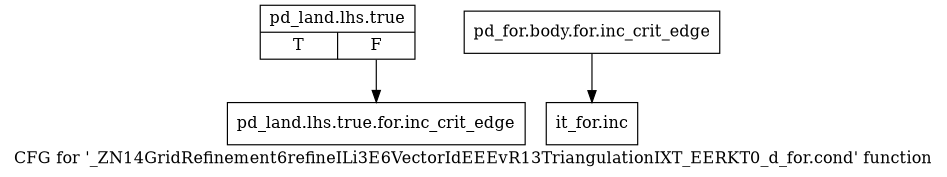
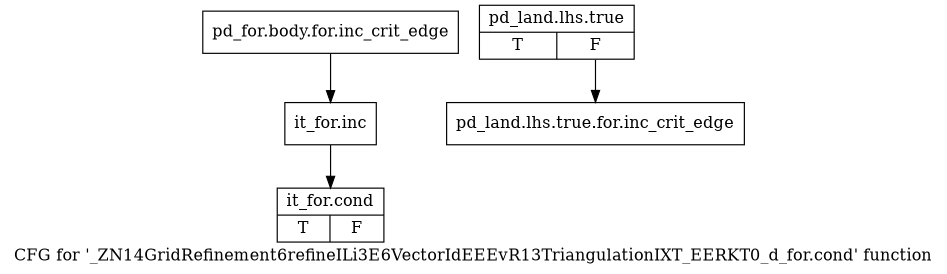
node "it_for.cond": added
